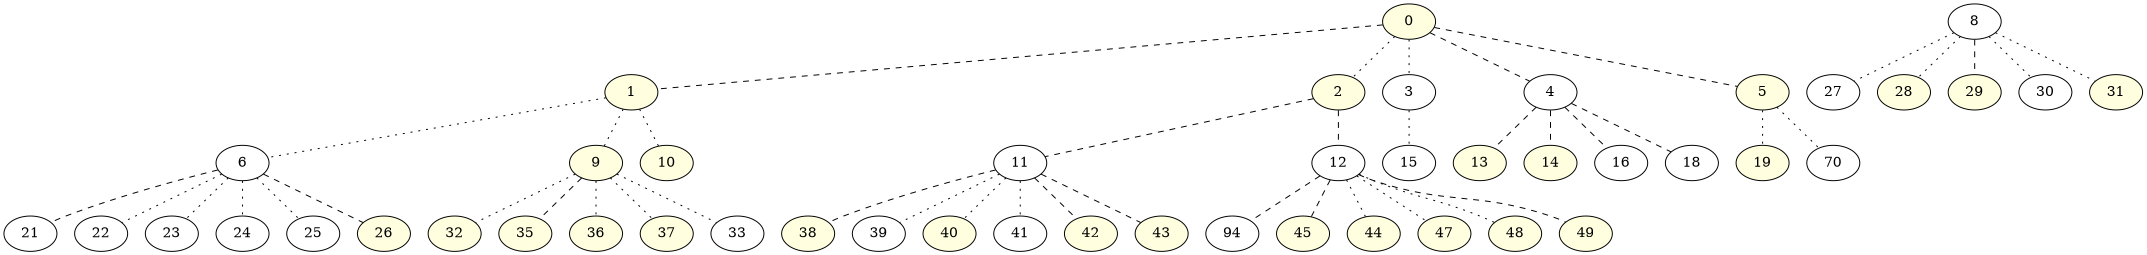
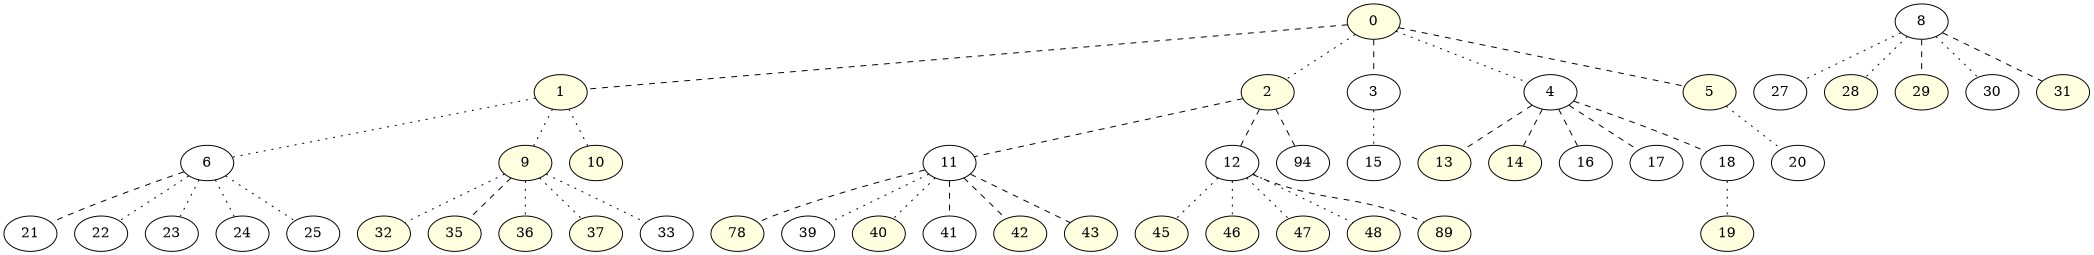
edge "0" -- "3": style dotted -> dashed
edge "0" -- "4": style dashed -> dotted
edge "8" -- "31": style dotted -> dashed
edge "5" -- "19": now "18" -- "19"
node "17": added
node "70": label "70" -> "20"
edge "11" -- "41": style dotted -> dashed
edge "12" -- "94": now "2" -- "94"
edge "12" -- "45": style dashed -> dotted
node "26": removed
node "38": label "38" -> "78"
node "44": label "44" -> "46"
node "49": label "49" -> "89"
